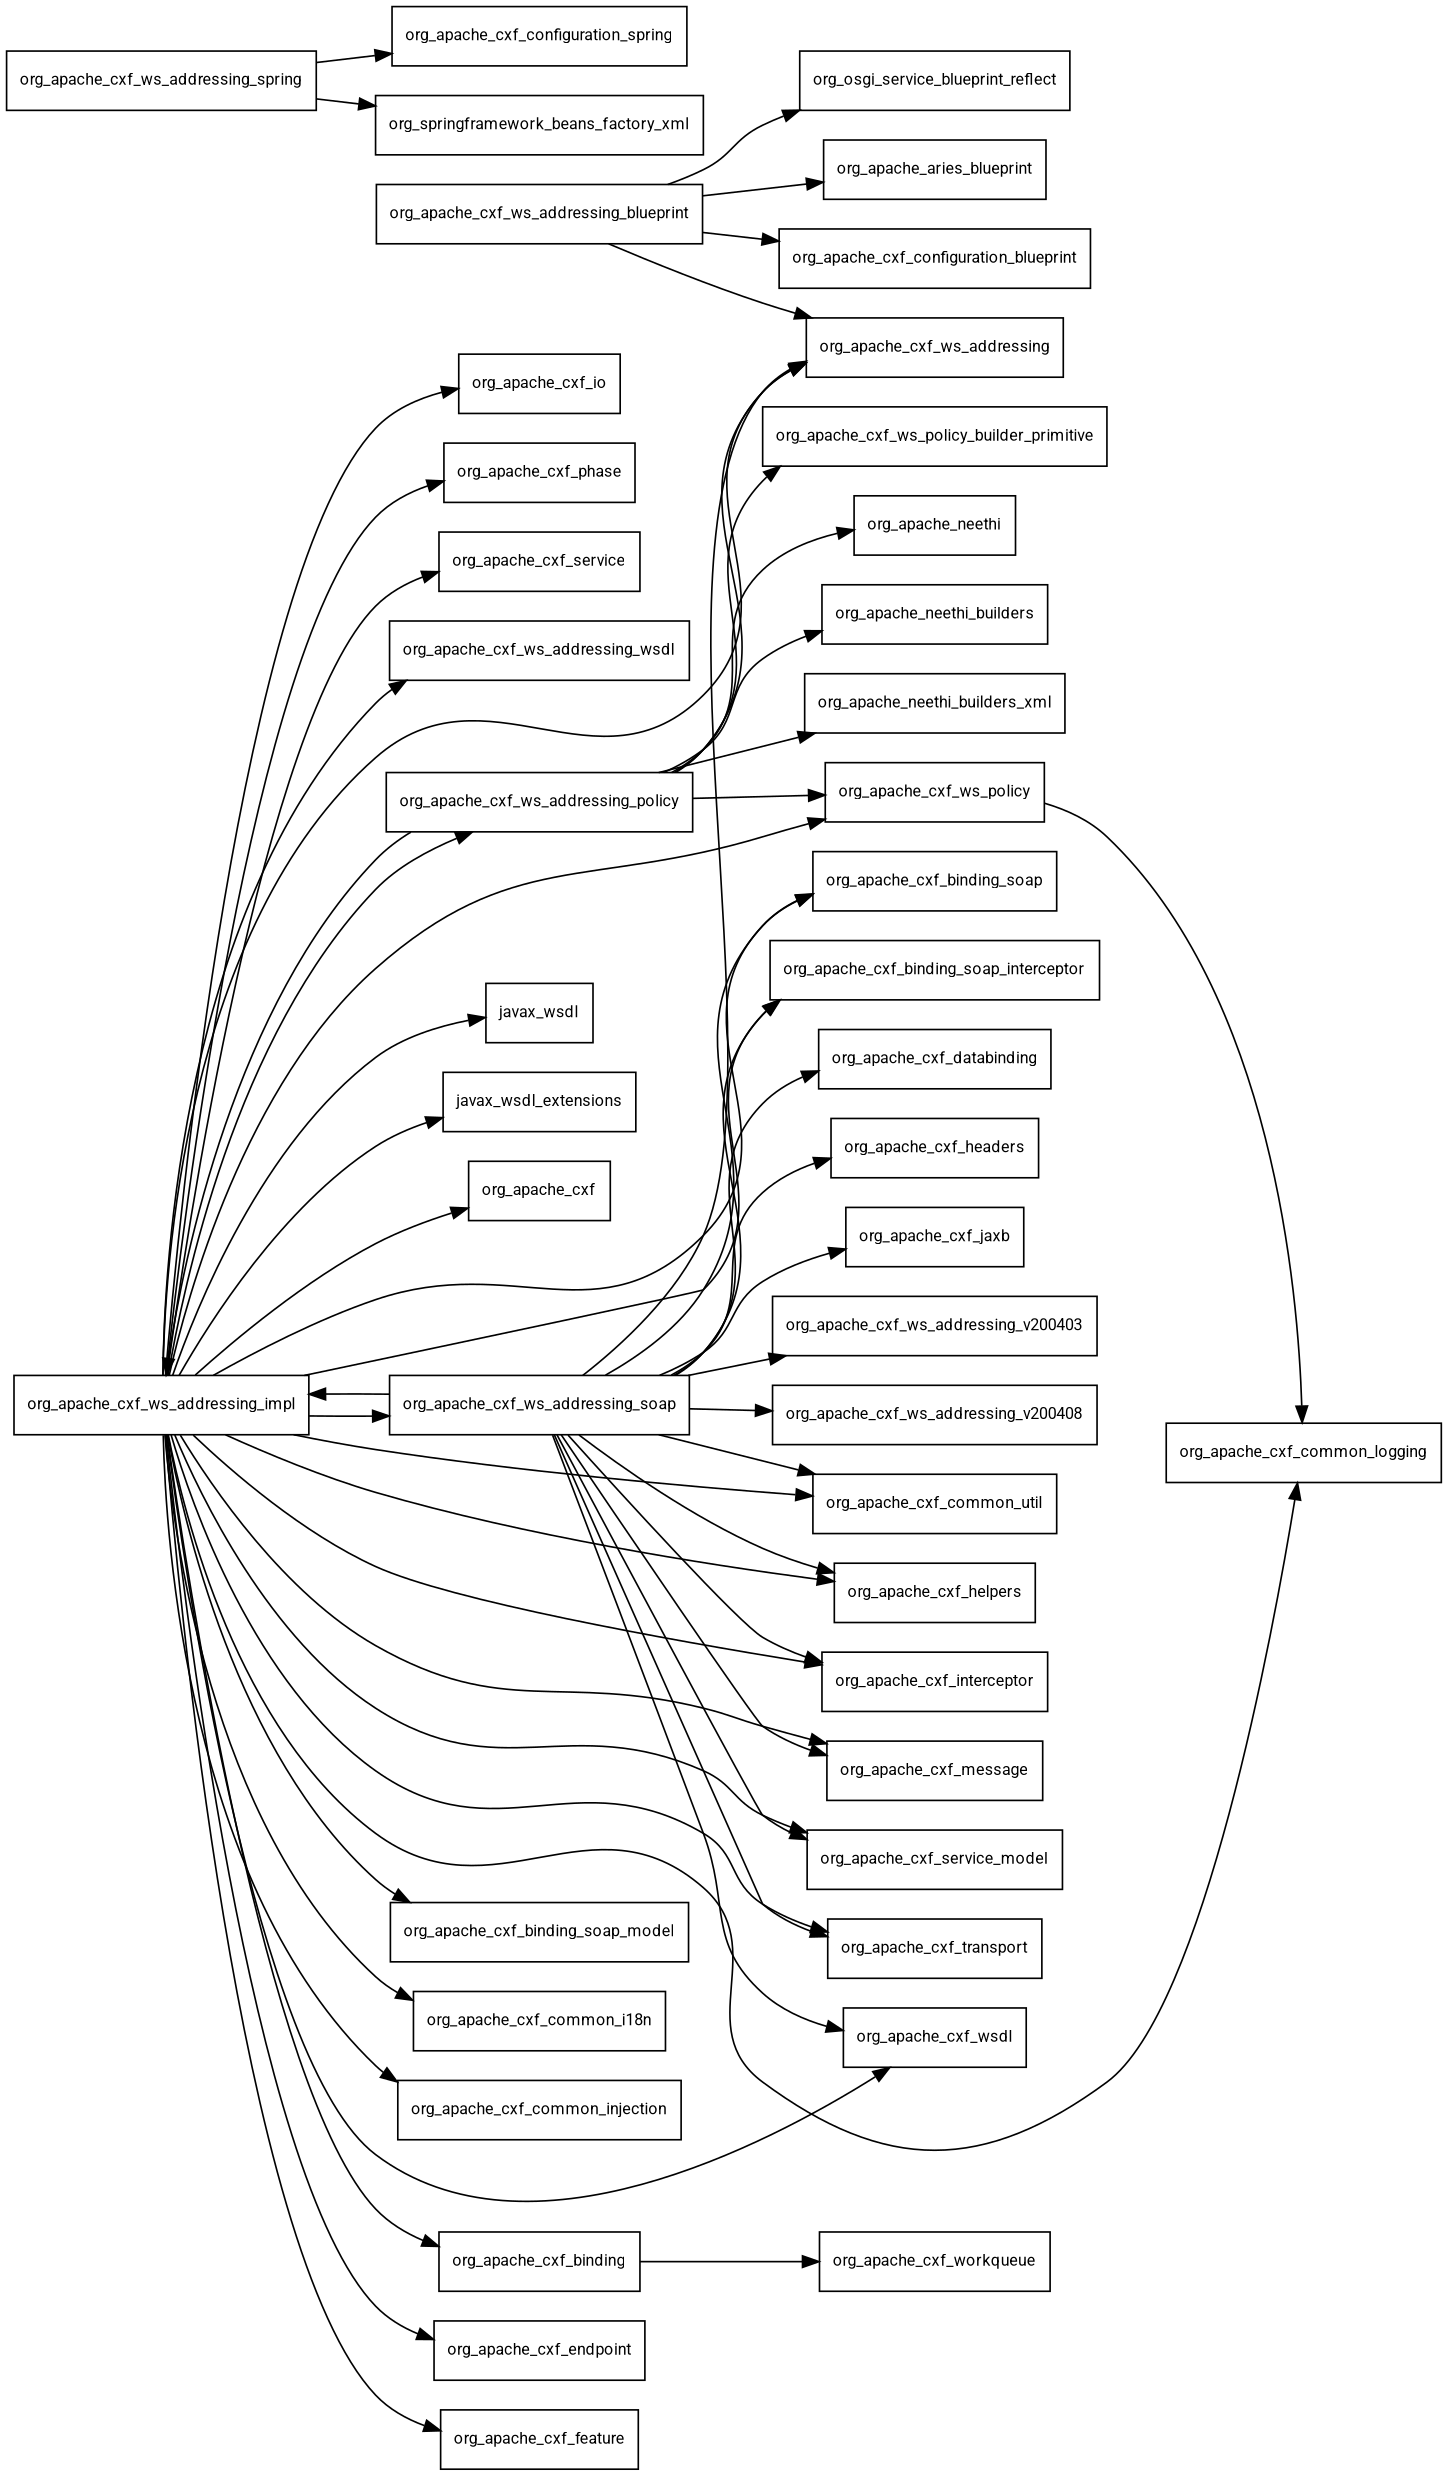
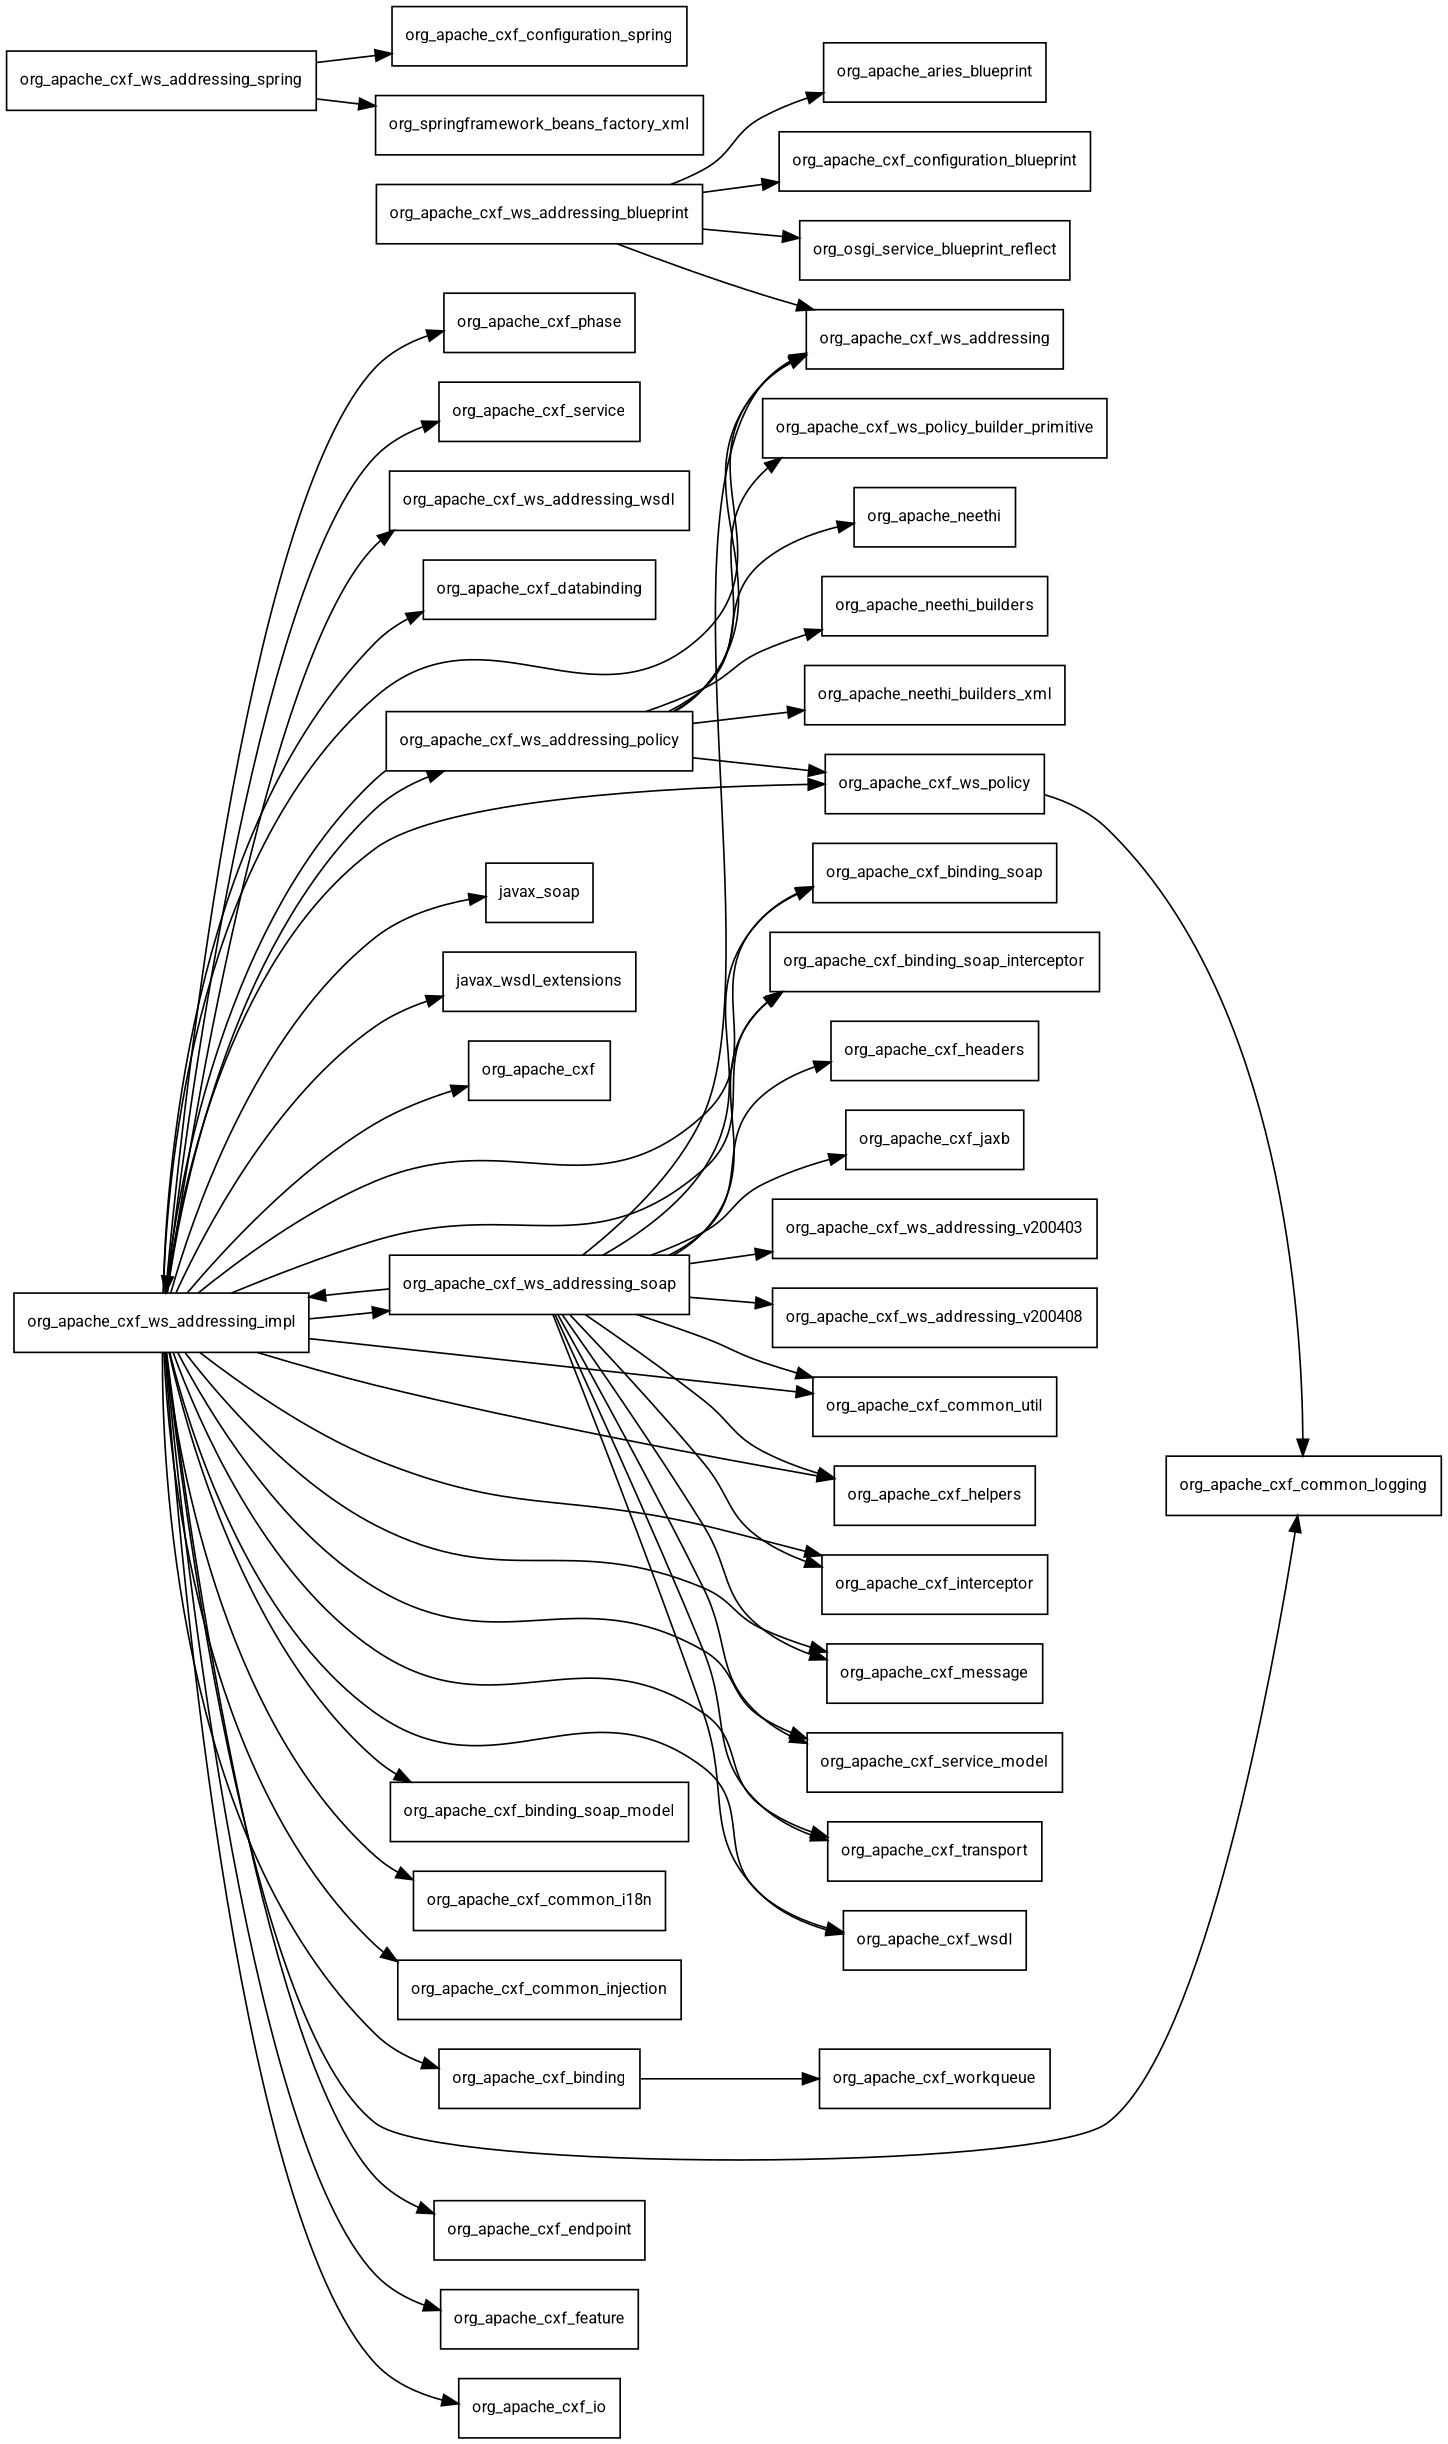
node "javax_wsdl": label "javax_wsdl" -> "javax_soap"
edge "org_apache_cxf_ws_addressing_soap" -> "org_apache_cxf_databinding": now "org_apache_cxf_ws_addressing_impl" -> "org_apache_cxf_databinding"
